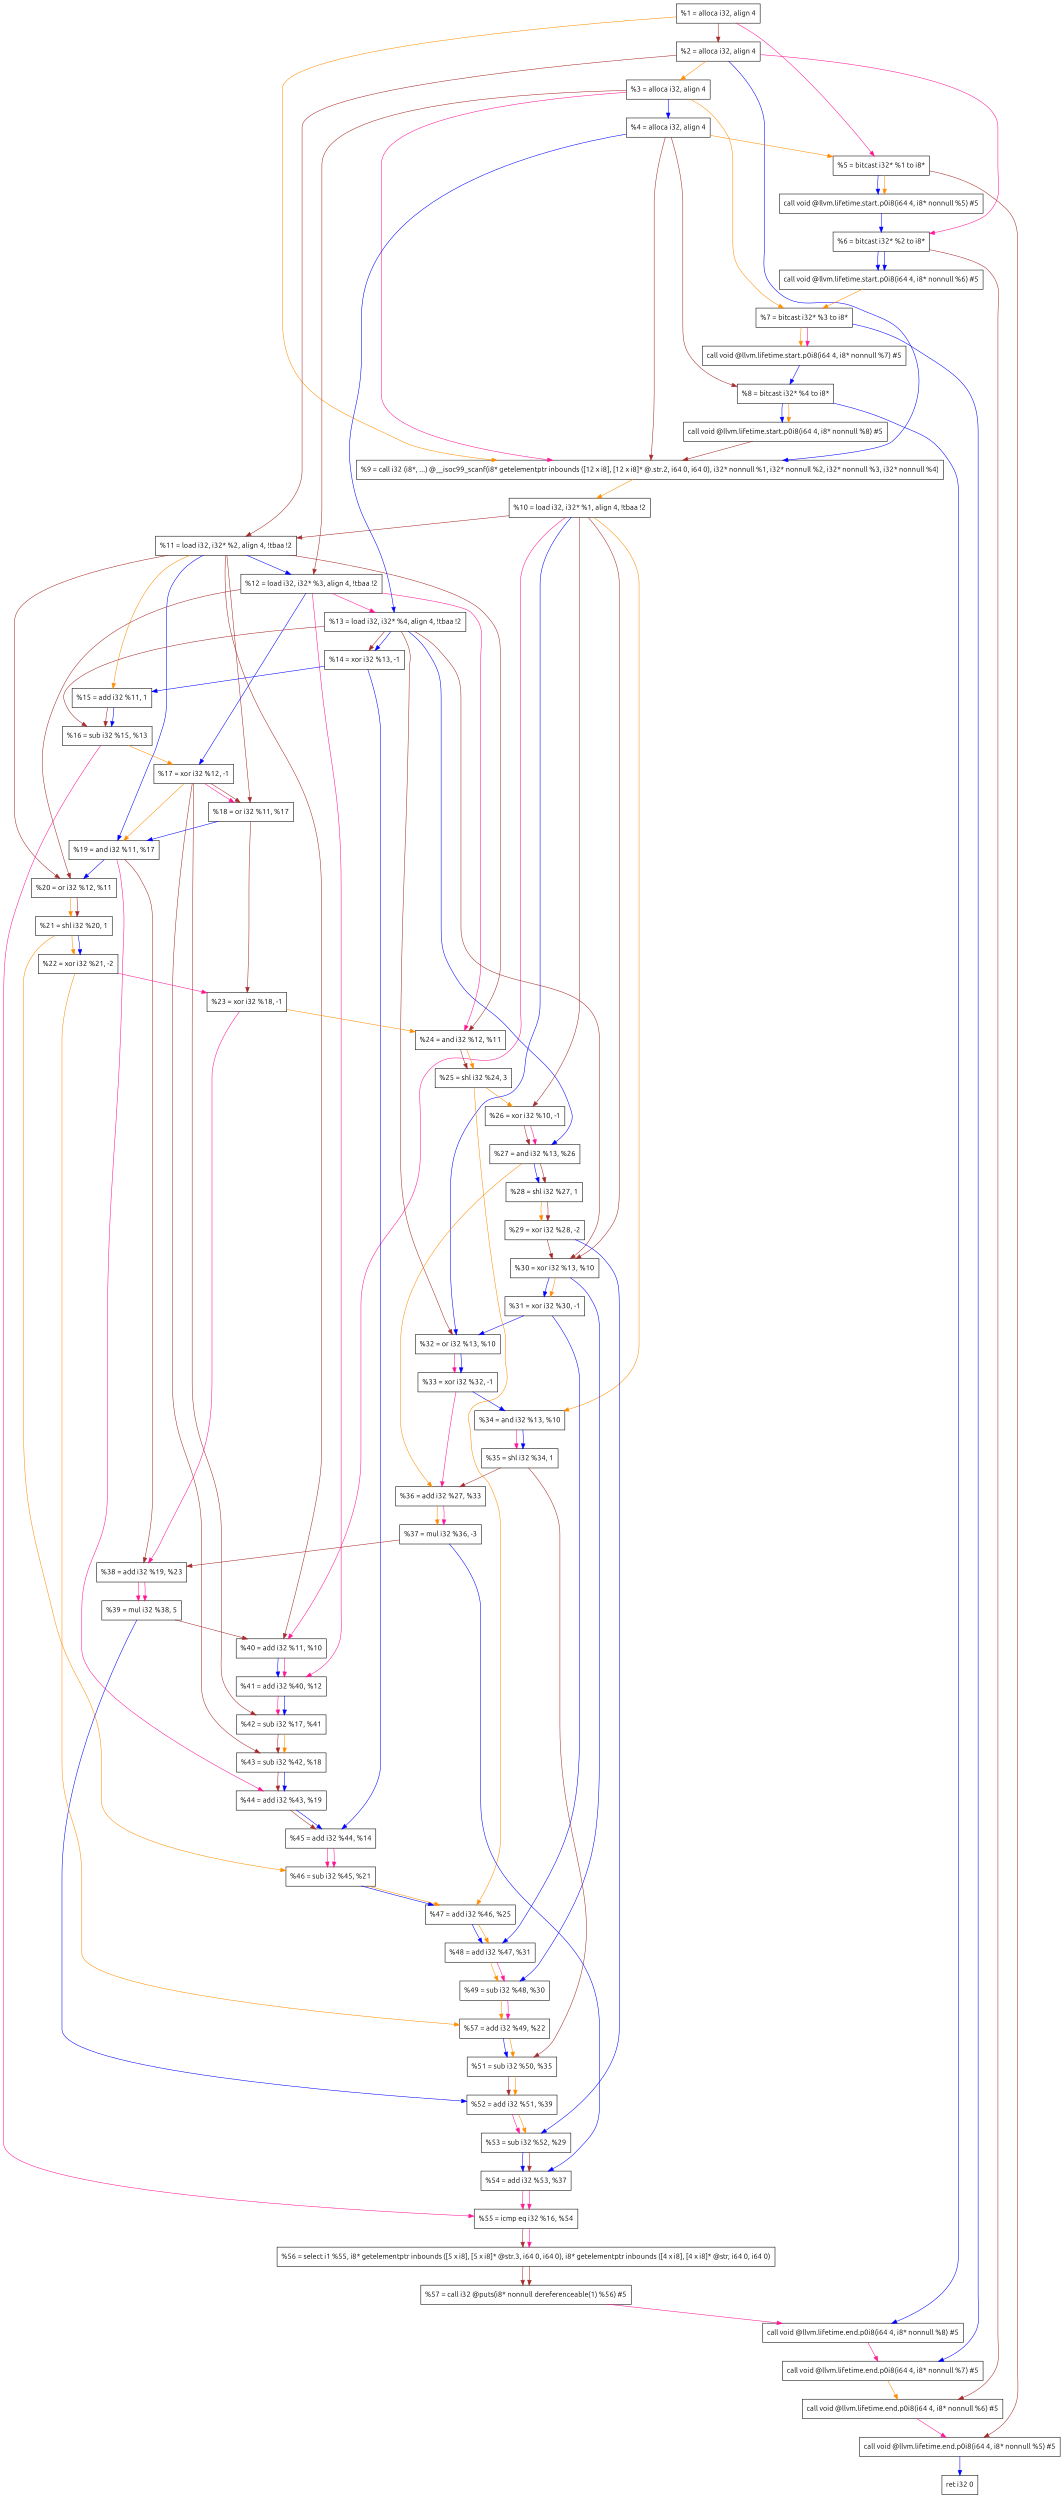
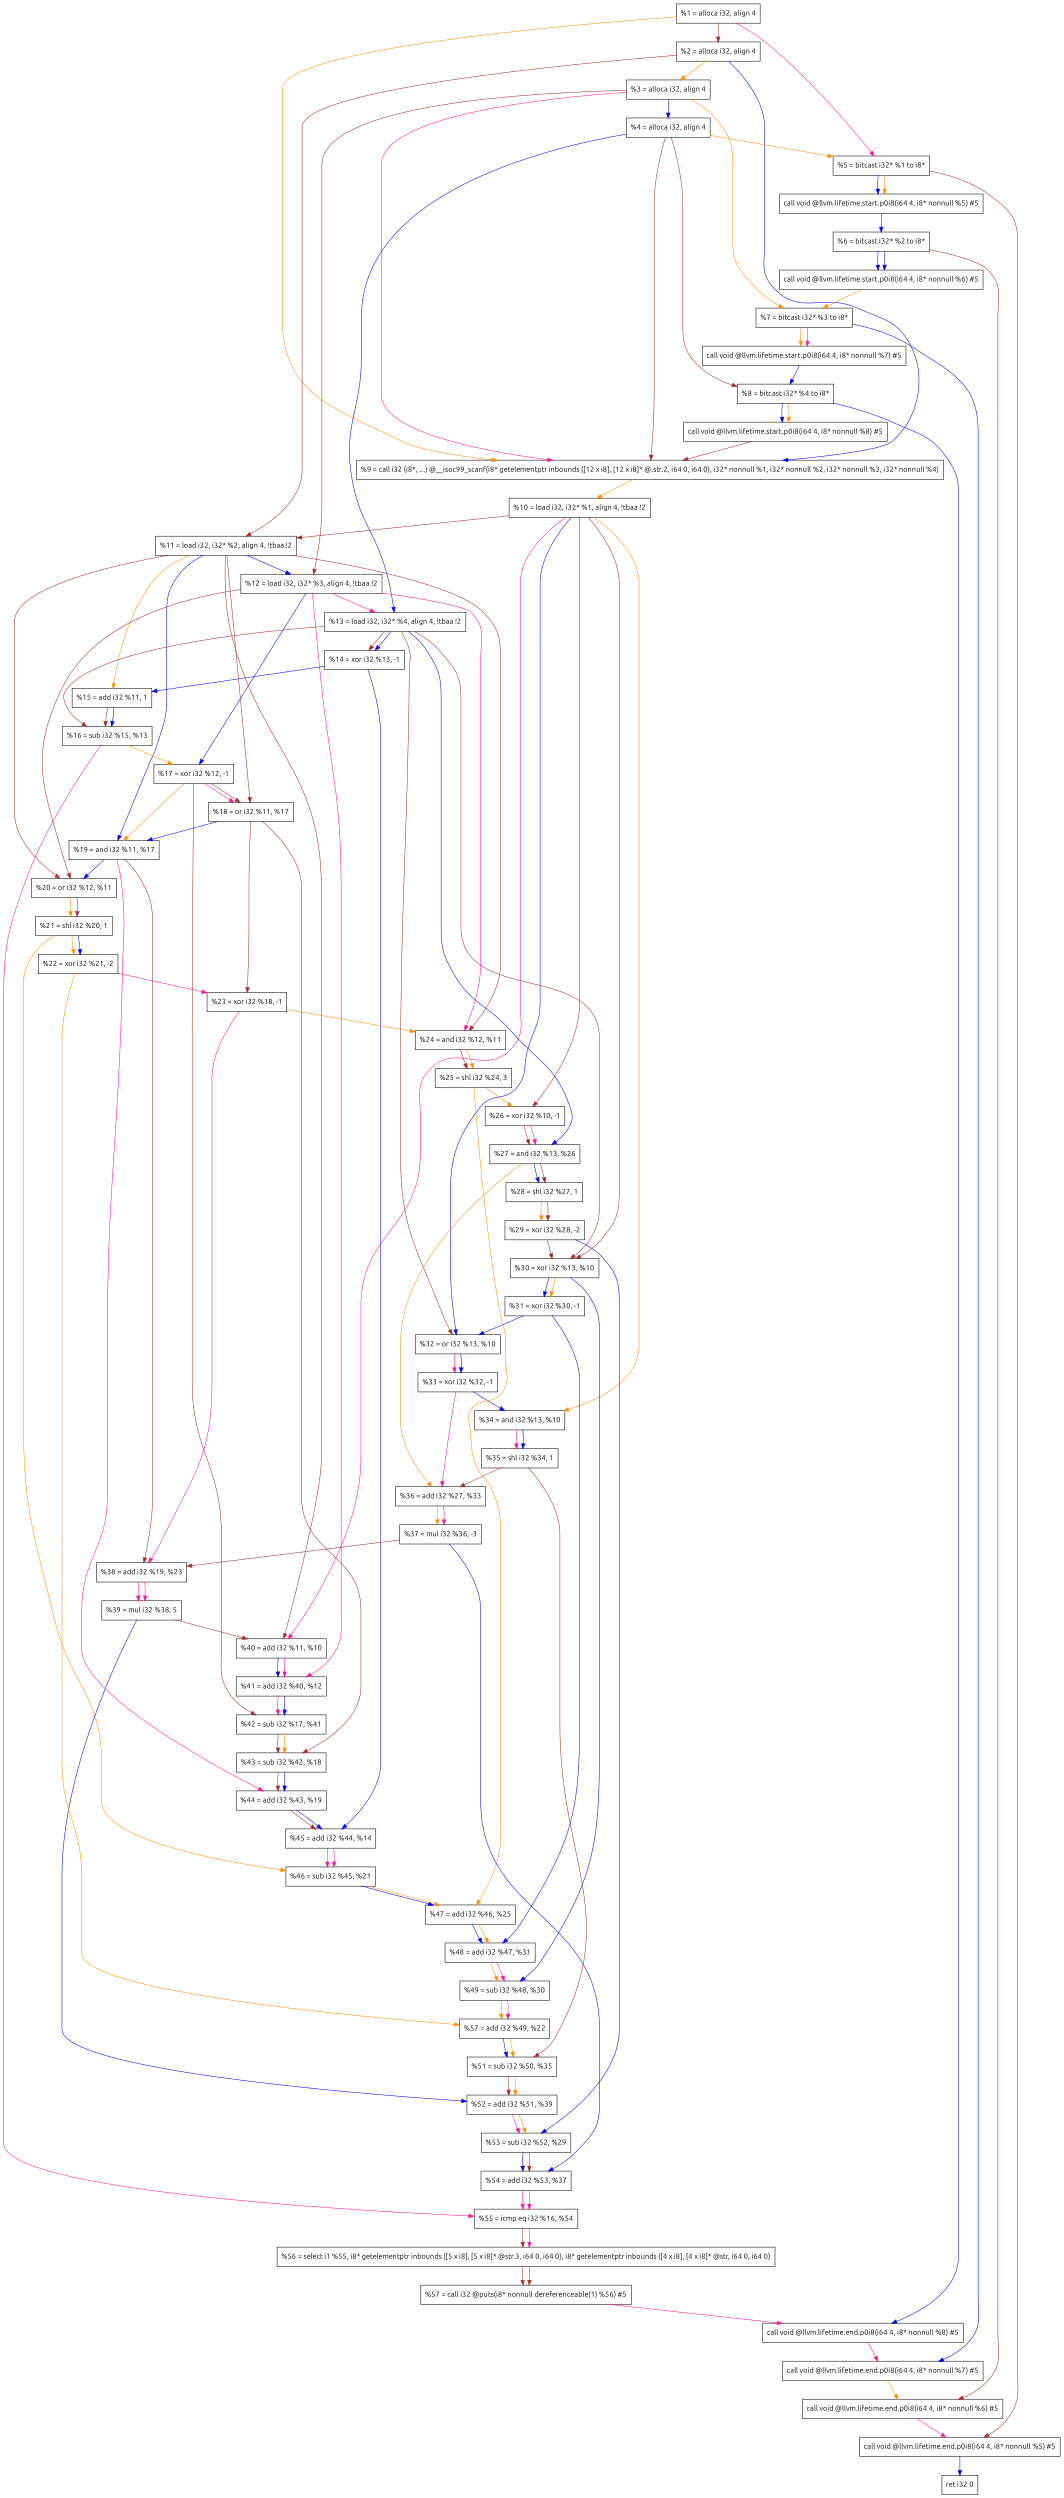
edge "%2 = alloca i32, align 4" -> "%6 = bitcast i32* %2 to i8*": removed
edge "%17 = xor i32 %12, -1" -> "%43 = sub i32 %42, %18": now "%18 = or i32 %11, %17" -> "%43 = sub i32 %42, %18"
